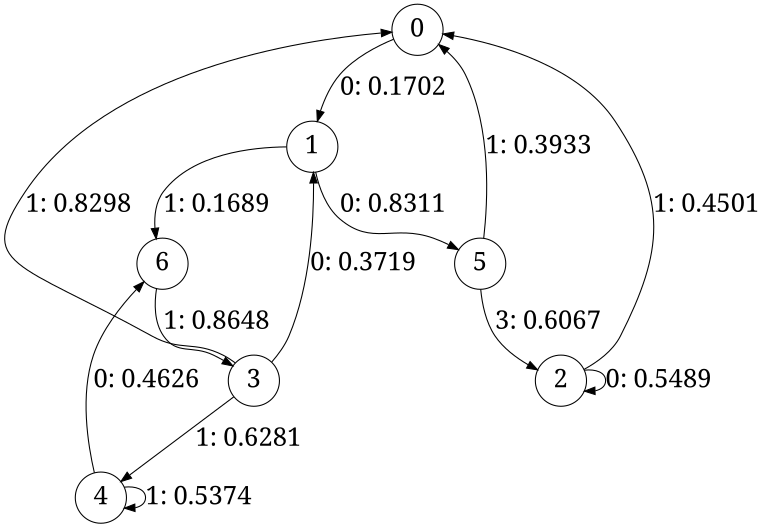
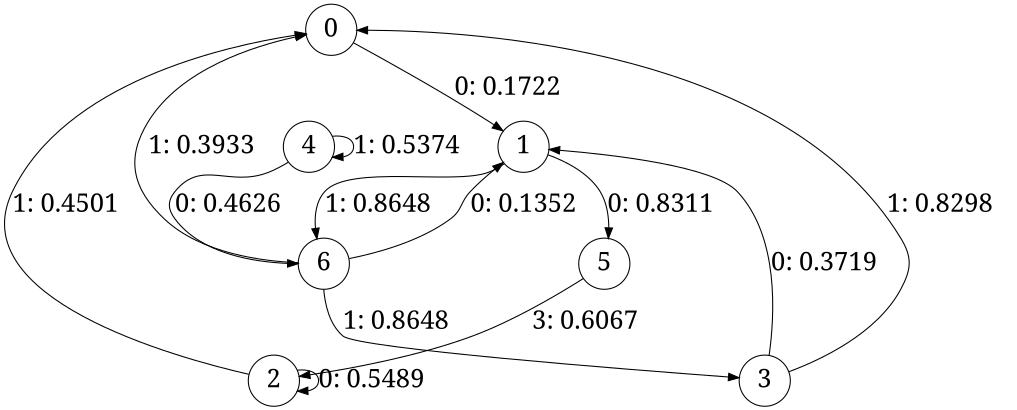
edge "0" -> "1": label "0: 0.1702   " -> "0: 0.1722   "
edge "5" -> "0": now "6" -> "0"
edge "1" -> "6": label "1: 0.1689   " -> "1: 0.8648   "
edge "6" -> "1": added, label "0: 0.1352"
edge "3" -> "4": removed, label "1: 0.6281"
